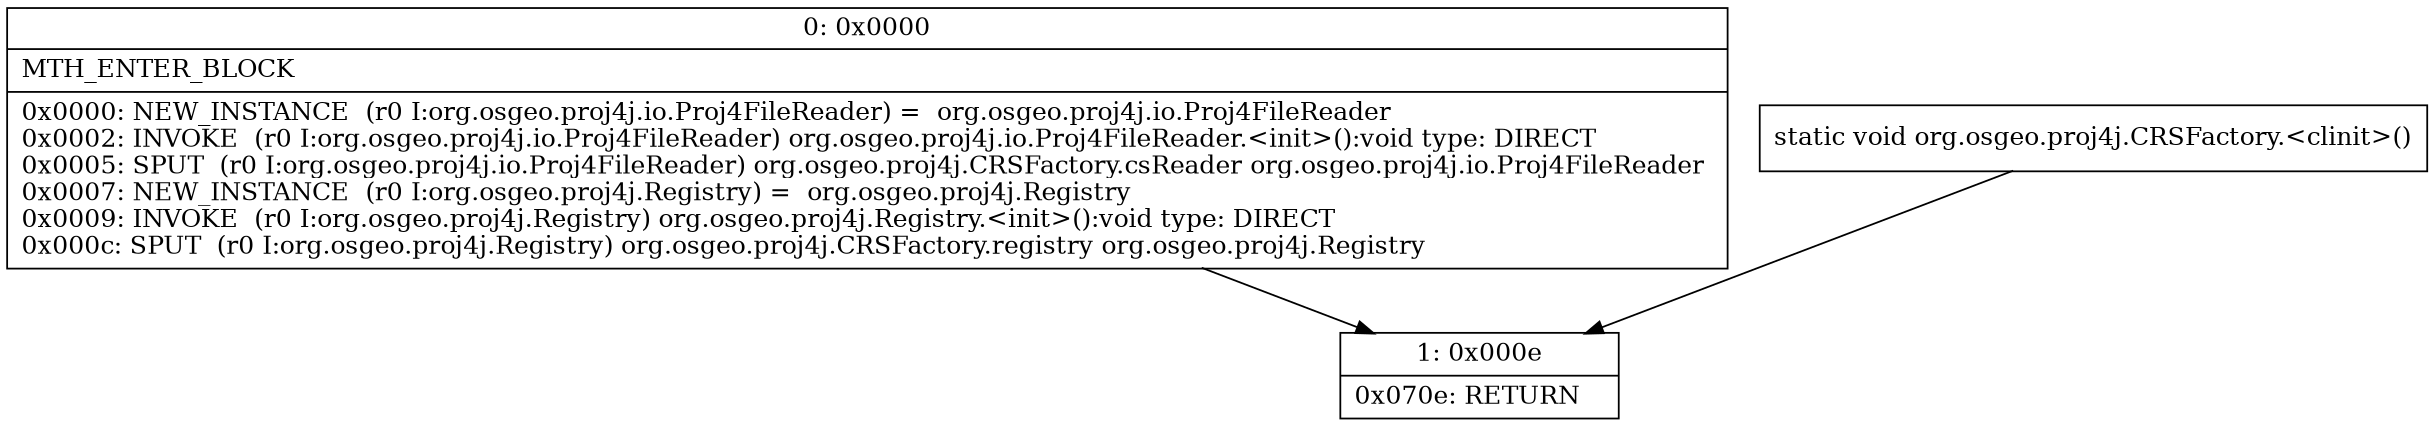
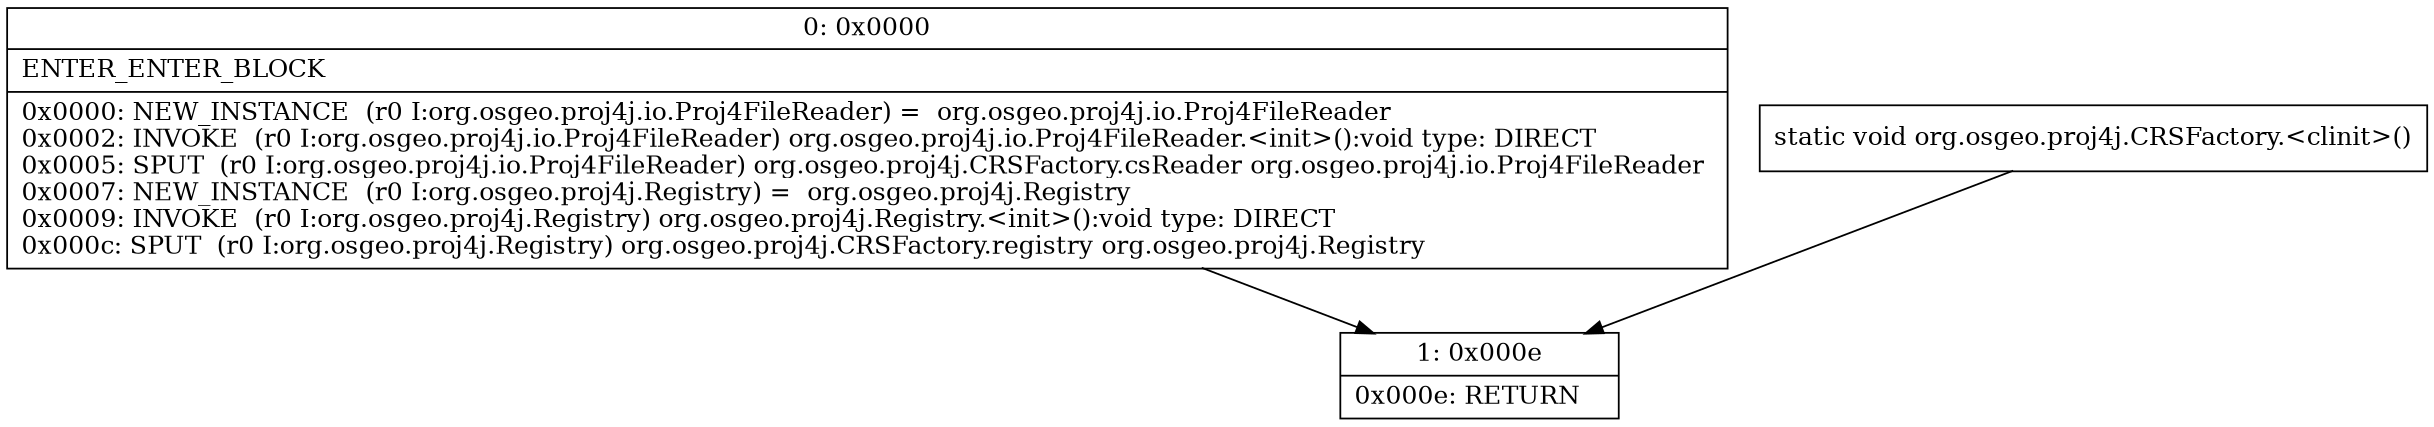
node "0: 0x0000": text "MTH_ENTER_BLOCK" -> "ENTER_ENTER_BLOCK"
node "1: 0x000e": text "0x070e: RETURN" -> "0x000e: RETURN"
